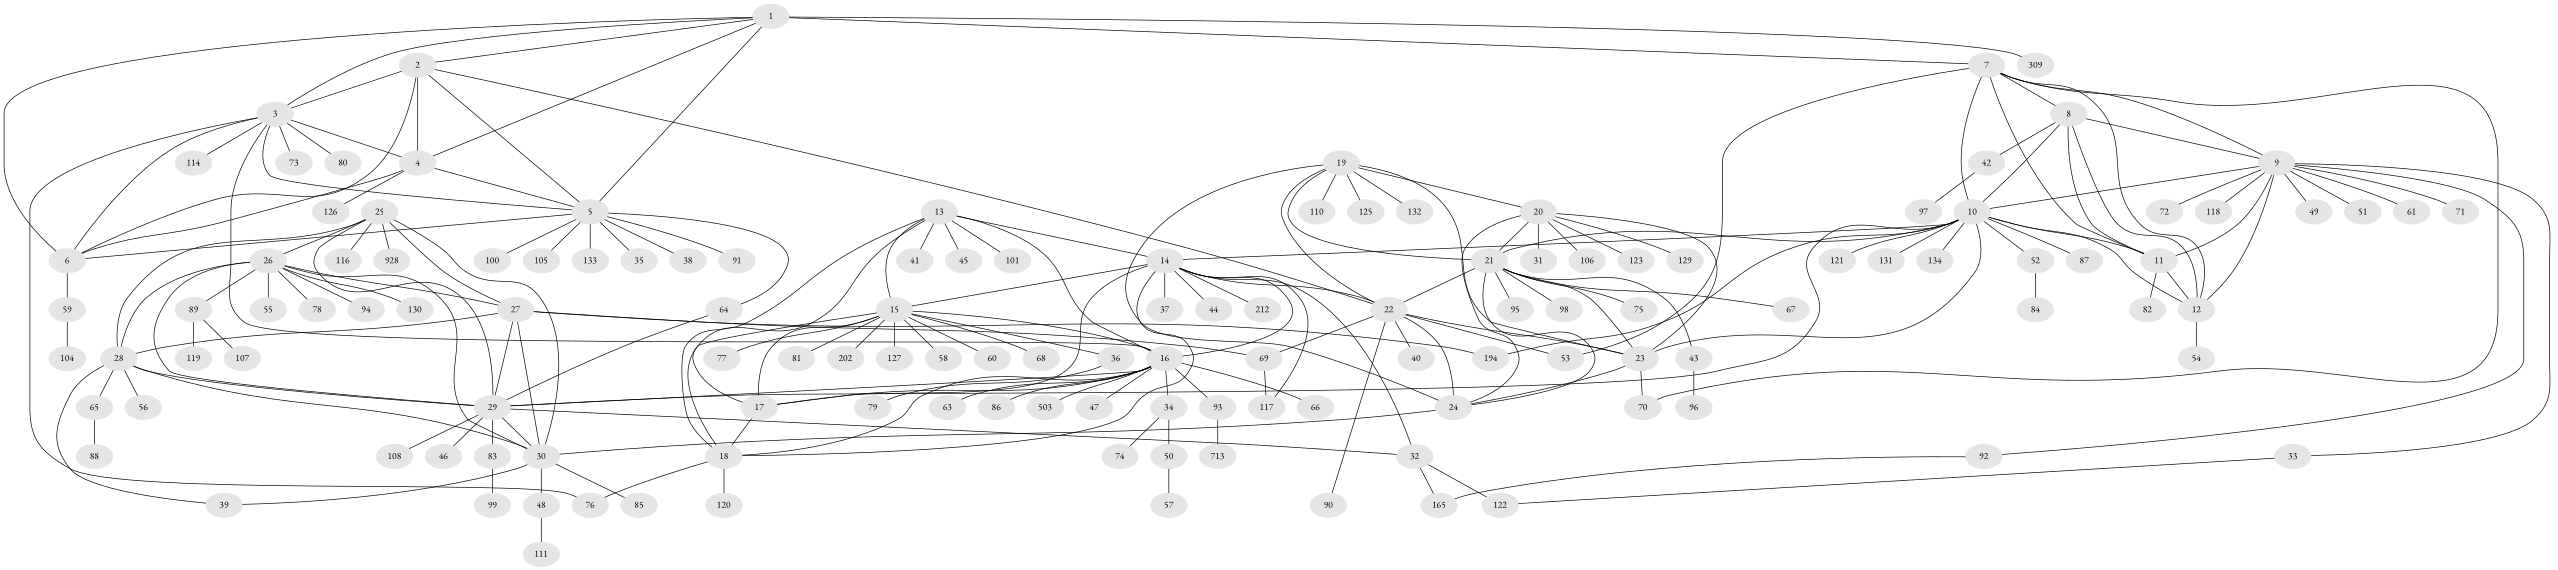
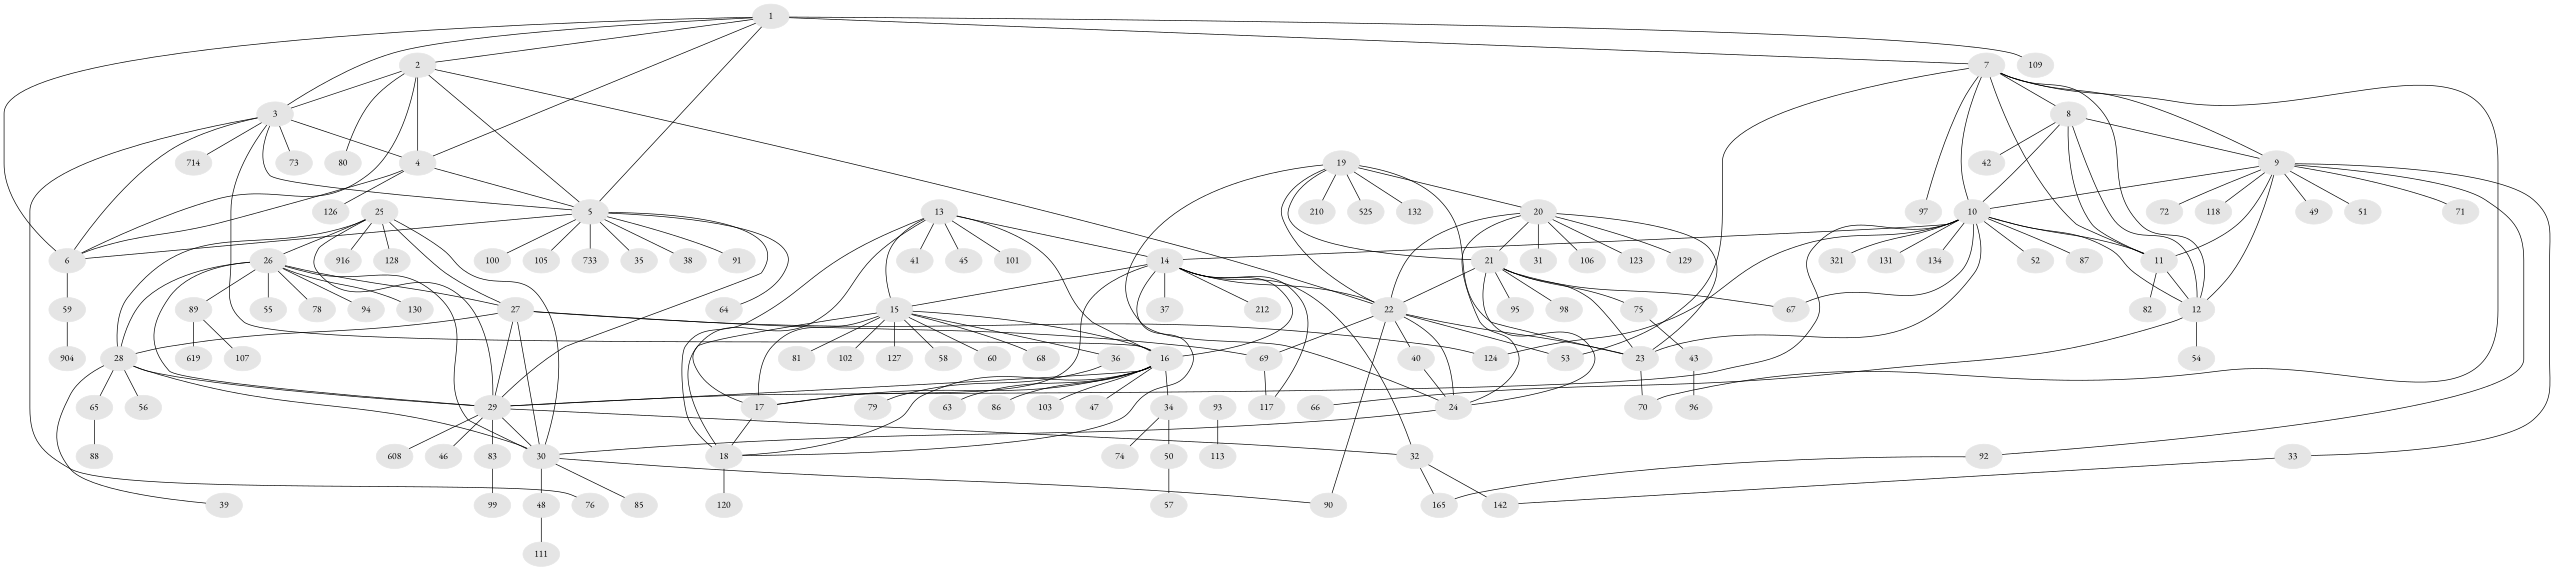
node "309": label "309" -> "109"
edge "3" -- "80": now "2" -- "80"
node "114": label "114" -> "714"
edge "42" -- "97": now "7" -- "97"
node "110": label "110" -> "210"
node "125": label "125" -> "525"
node "61": removed
edge "20" -- "22": added
edge "10" -- "21": now "10" -- "67"
node "116": label "116" -> "916"
node "928": label "928" -> "128"
node "133": label "133" -> "733"
node "121": label "121" -> "321"
edge "21" -- "43": now "75" -- "43"
node "44": removed
node "84": removed
edge "64" -- "29": now "5" -- "29"
node "104": label "104" -> "904"
node "119": label "119" -> "619"
node "77": removed
node "202": label "202" -> "102"
node "194": label "194" -> "124"
edge "16" -- "66": now "12" -- "66"
edge "16" -- "93": removed
edge "23" -- "24": now "40" -- "24"
node "503": label "503" -> "103"
node "108": label "108" -> "608"
node "713": label "713" -> "113"
edge "18" -- "76": removed
edge "30" -- "39": now "30" -- "90"
node "122": label "122" -> "142"
